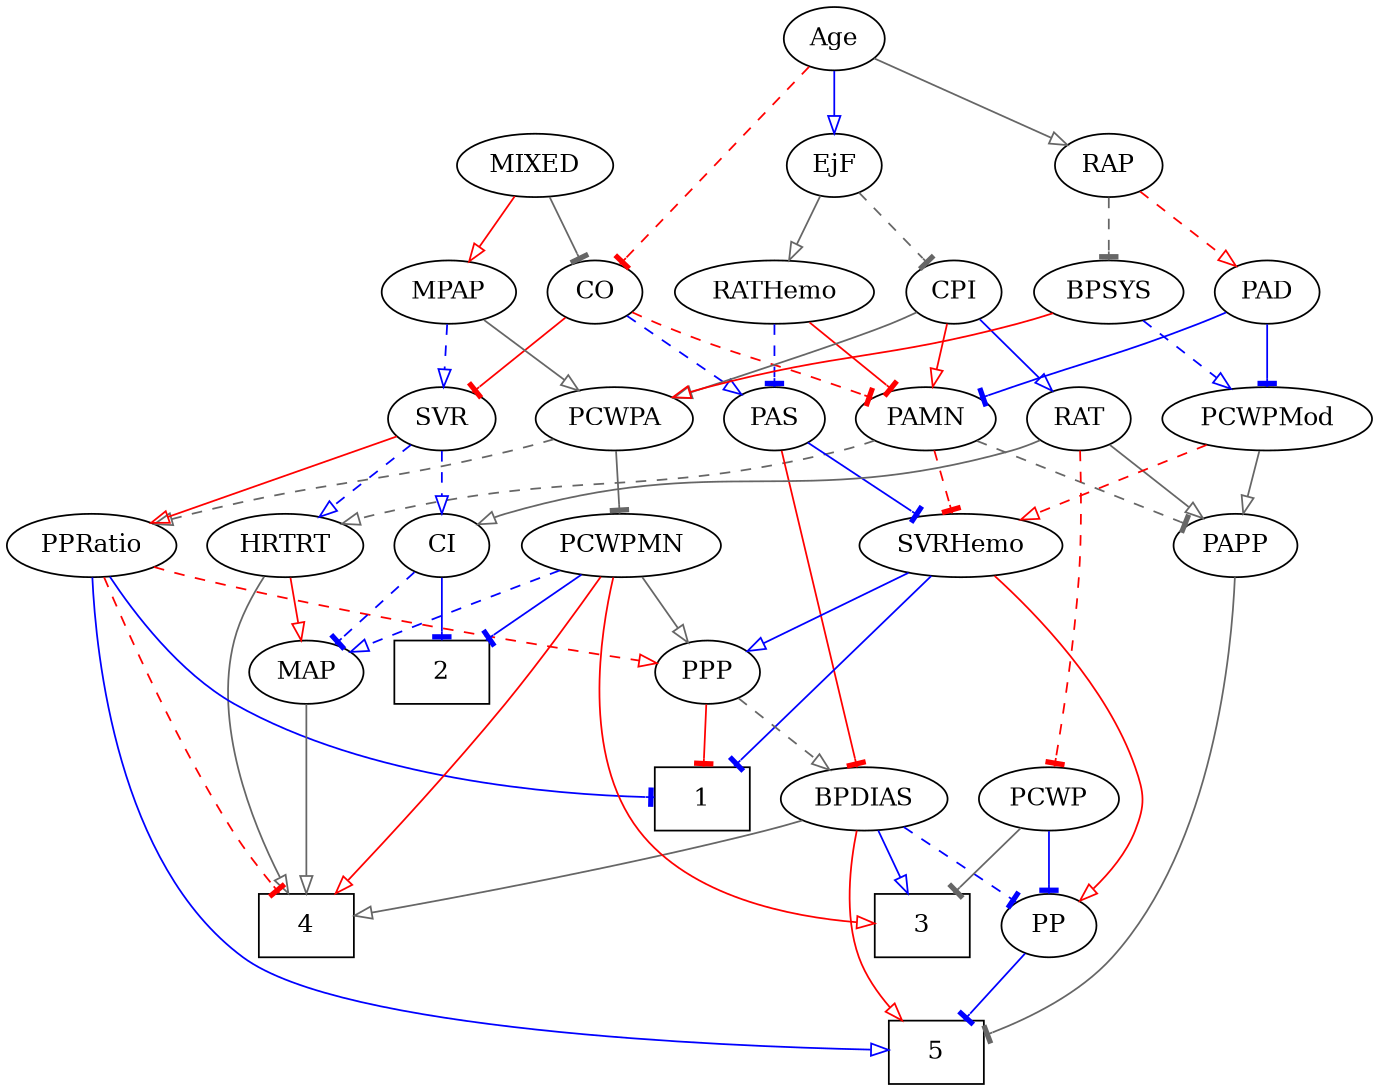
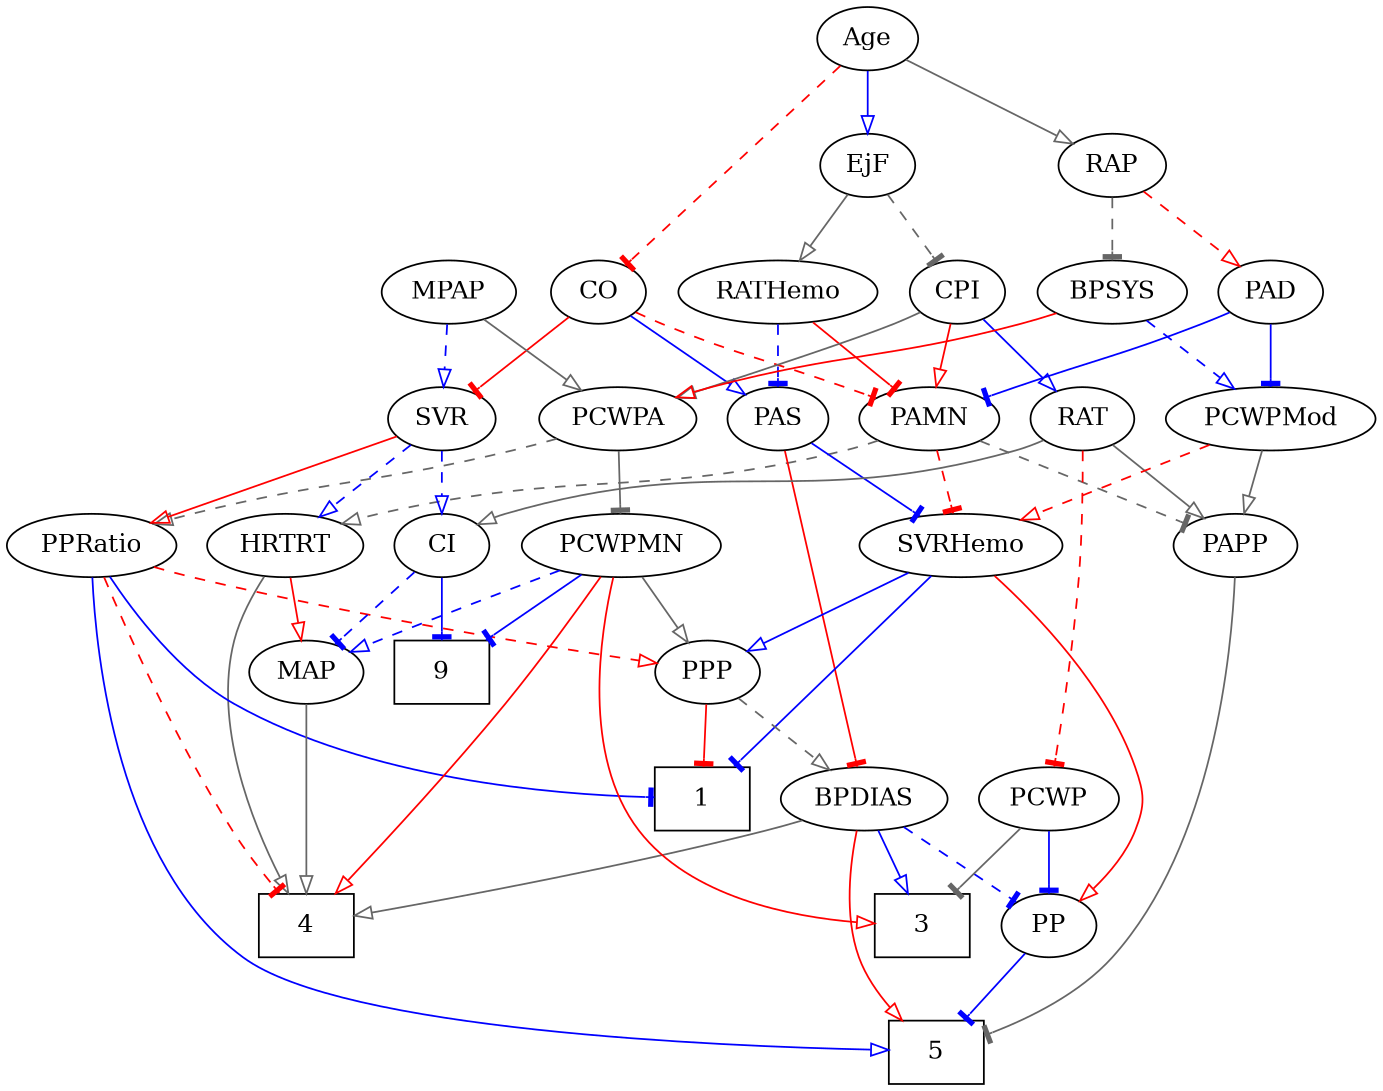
node "MIXED": removed
edge "CO" -> "PAS": style dashed -> solid
node "2": label "2" -> "9"
